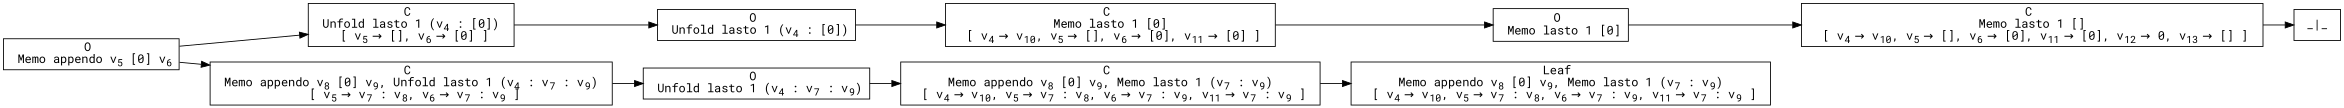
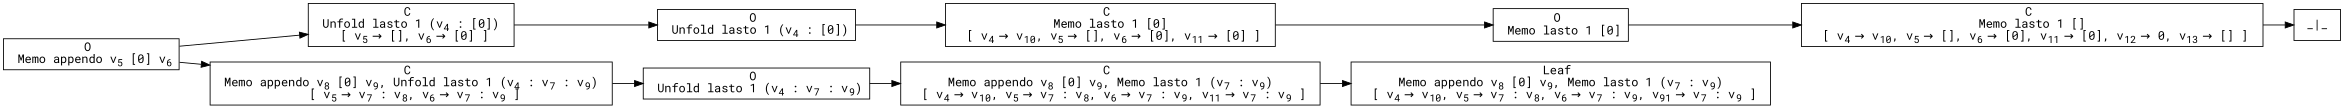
node "Leaf": text "11" -> "91"
